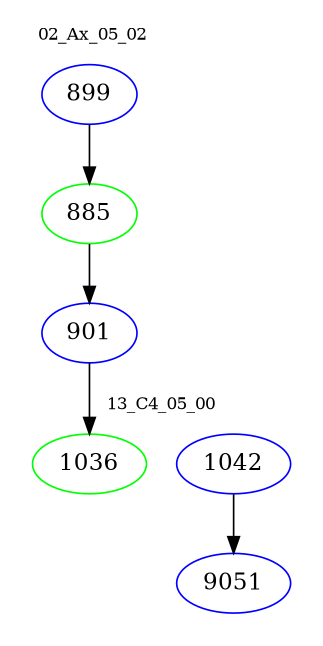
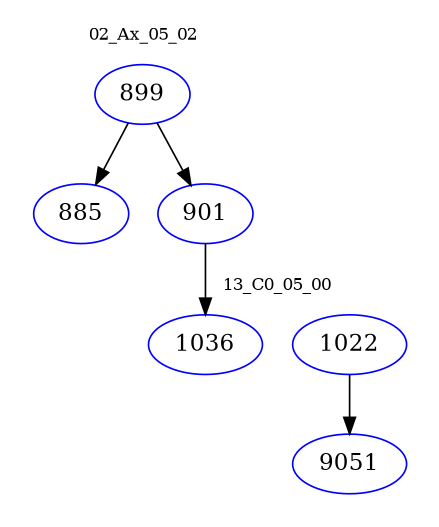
node "885": color green -> blue
edge "885" -> "901": now "899" -> "901"
cluster "13_C4_05_00": label "13_C4_05_00" -> "13_C0_05_00"
node "1036": color green -> blue
node "1042": label "1042" -> "1022"
